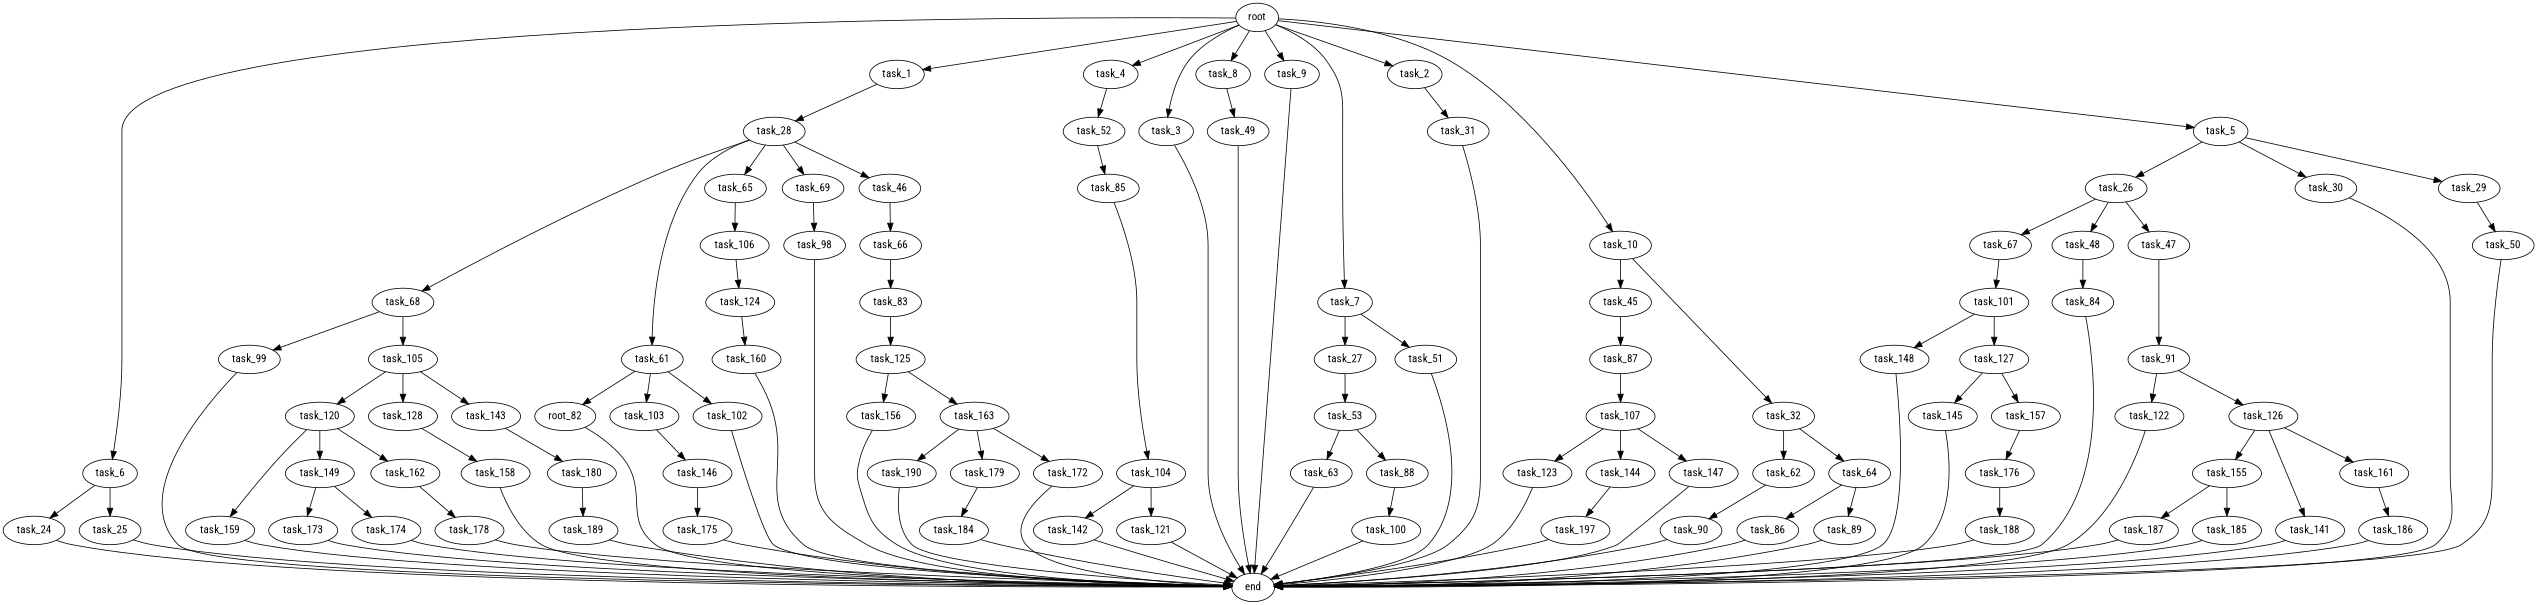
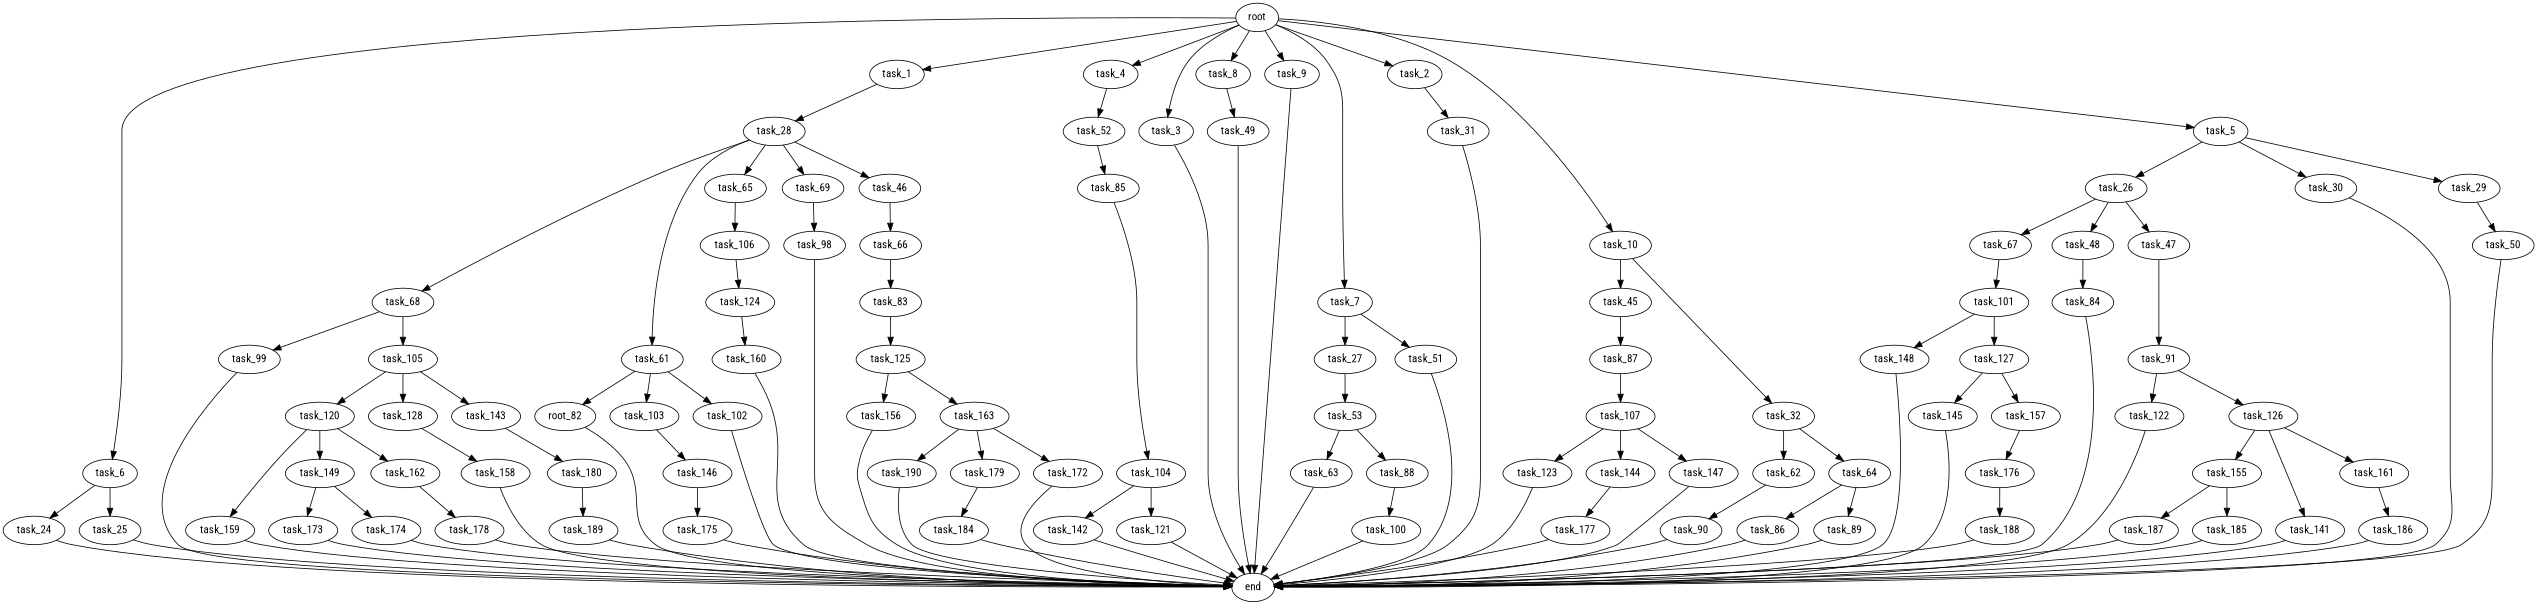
node "task_197": label "task_197" -> "task_177"
